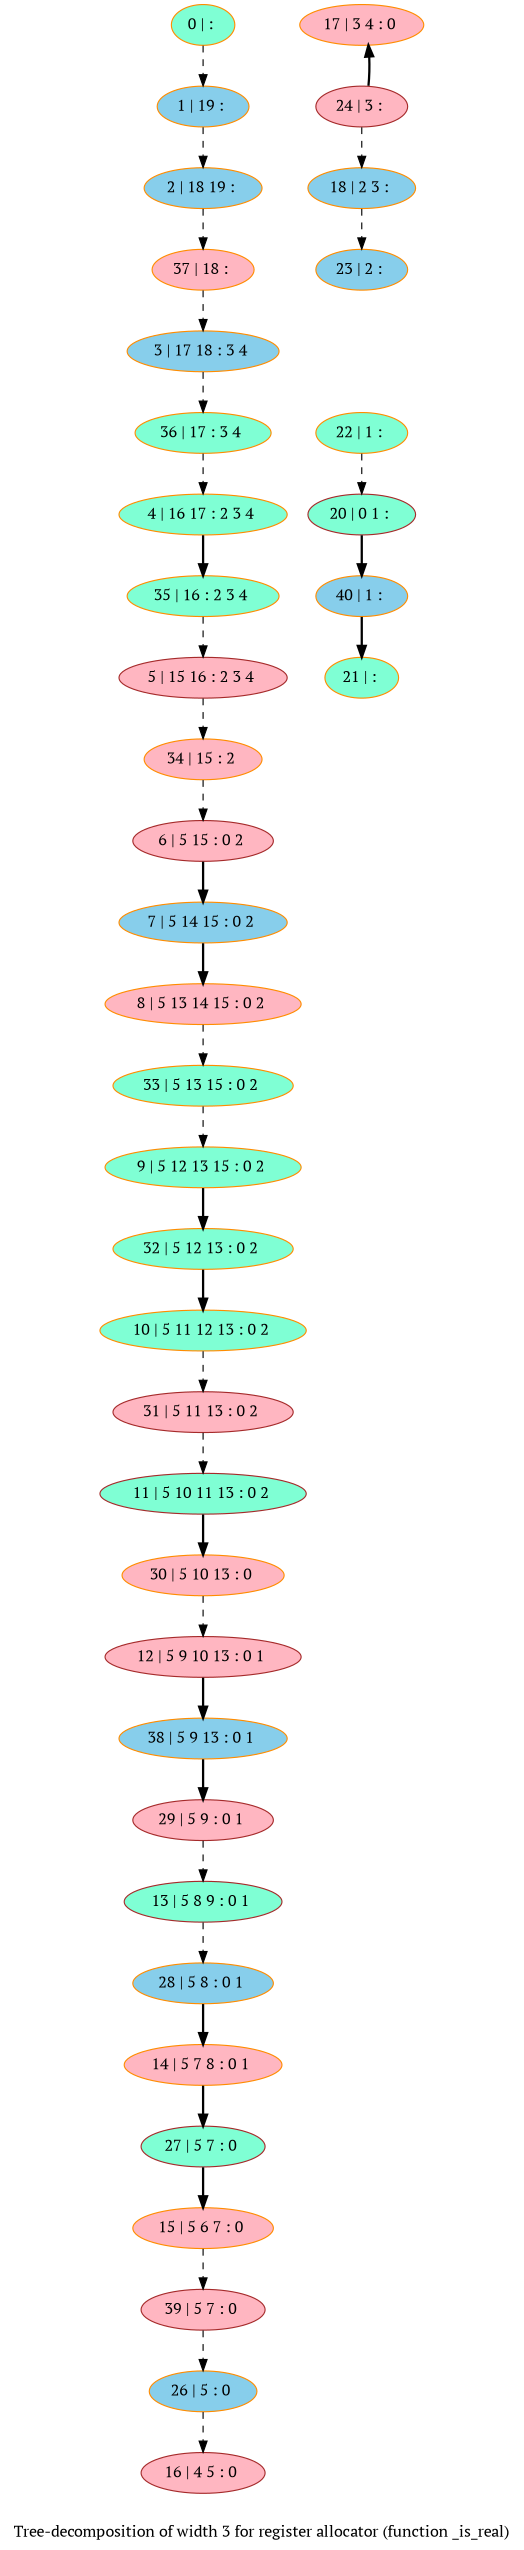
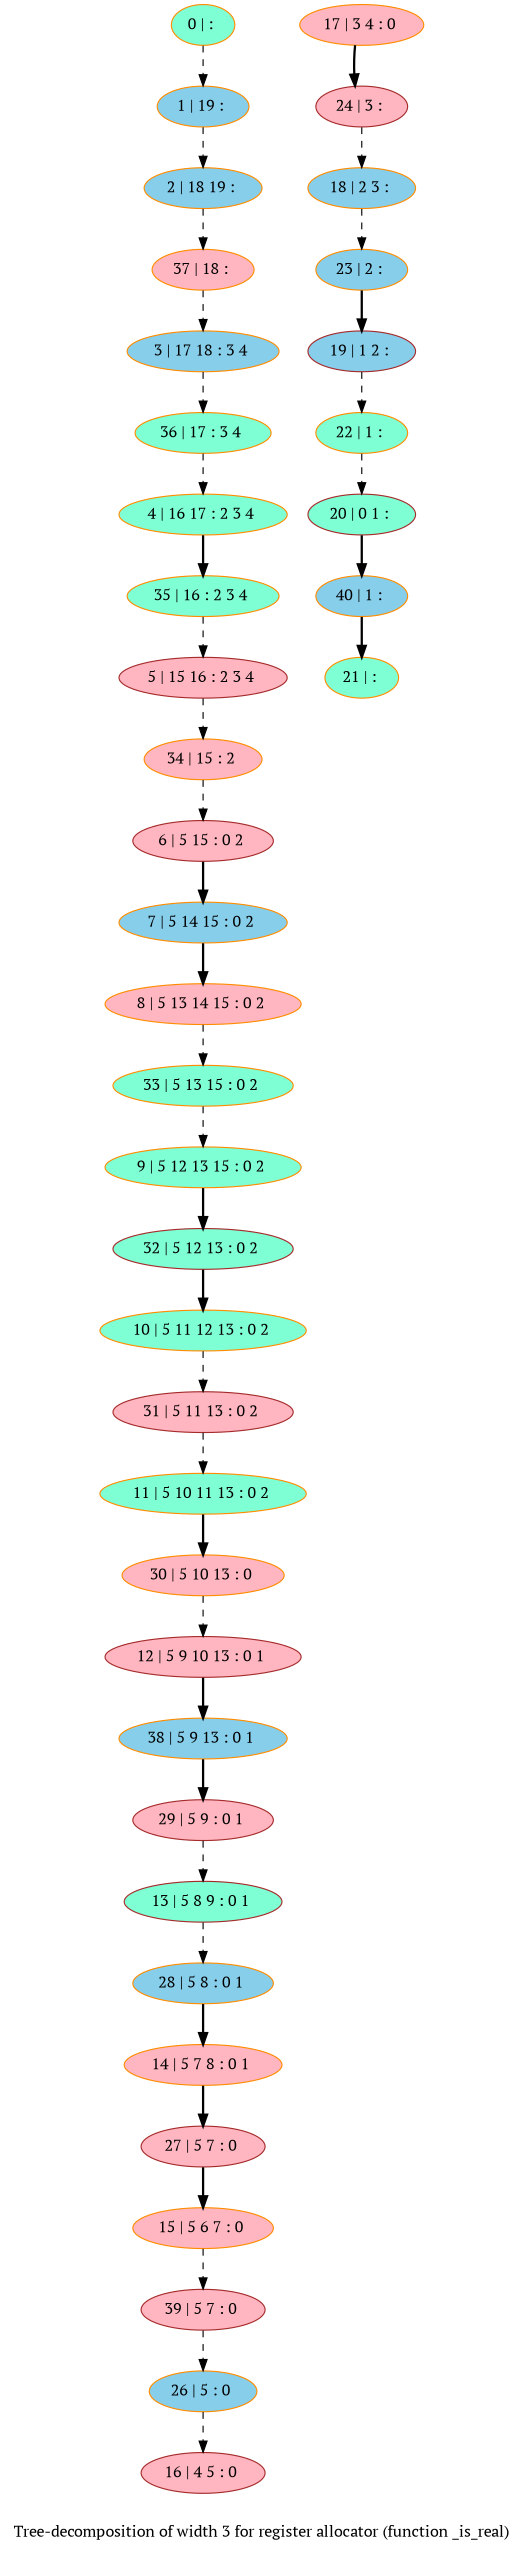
edge "24 | 3 :" -> "17 | 3 4 : 0": reversed
node "19 | 1 2 :": added
node "32 | 5 12 13 : 0 2": color darkorange -> brown
node "11 | 5 10 11 13 : 0 2": color brown -> darkorange
node "27 | 5 7 : 0": fillcolor aquamarine -> lightpink
